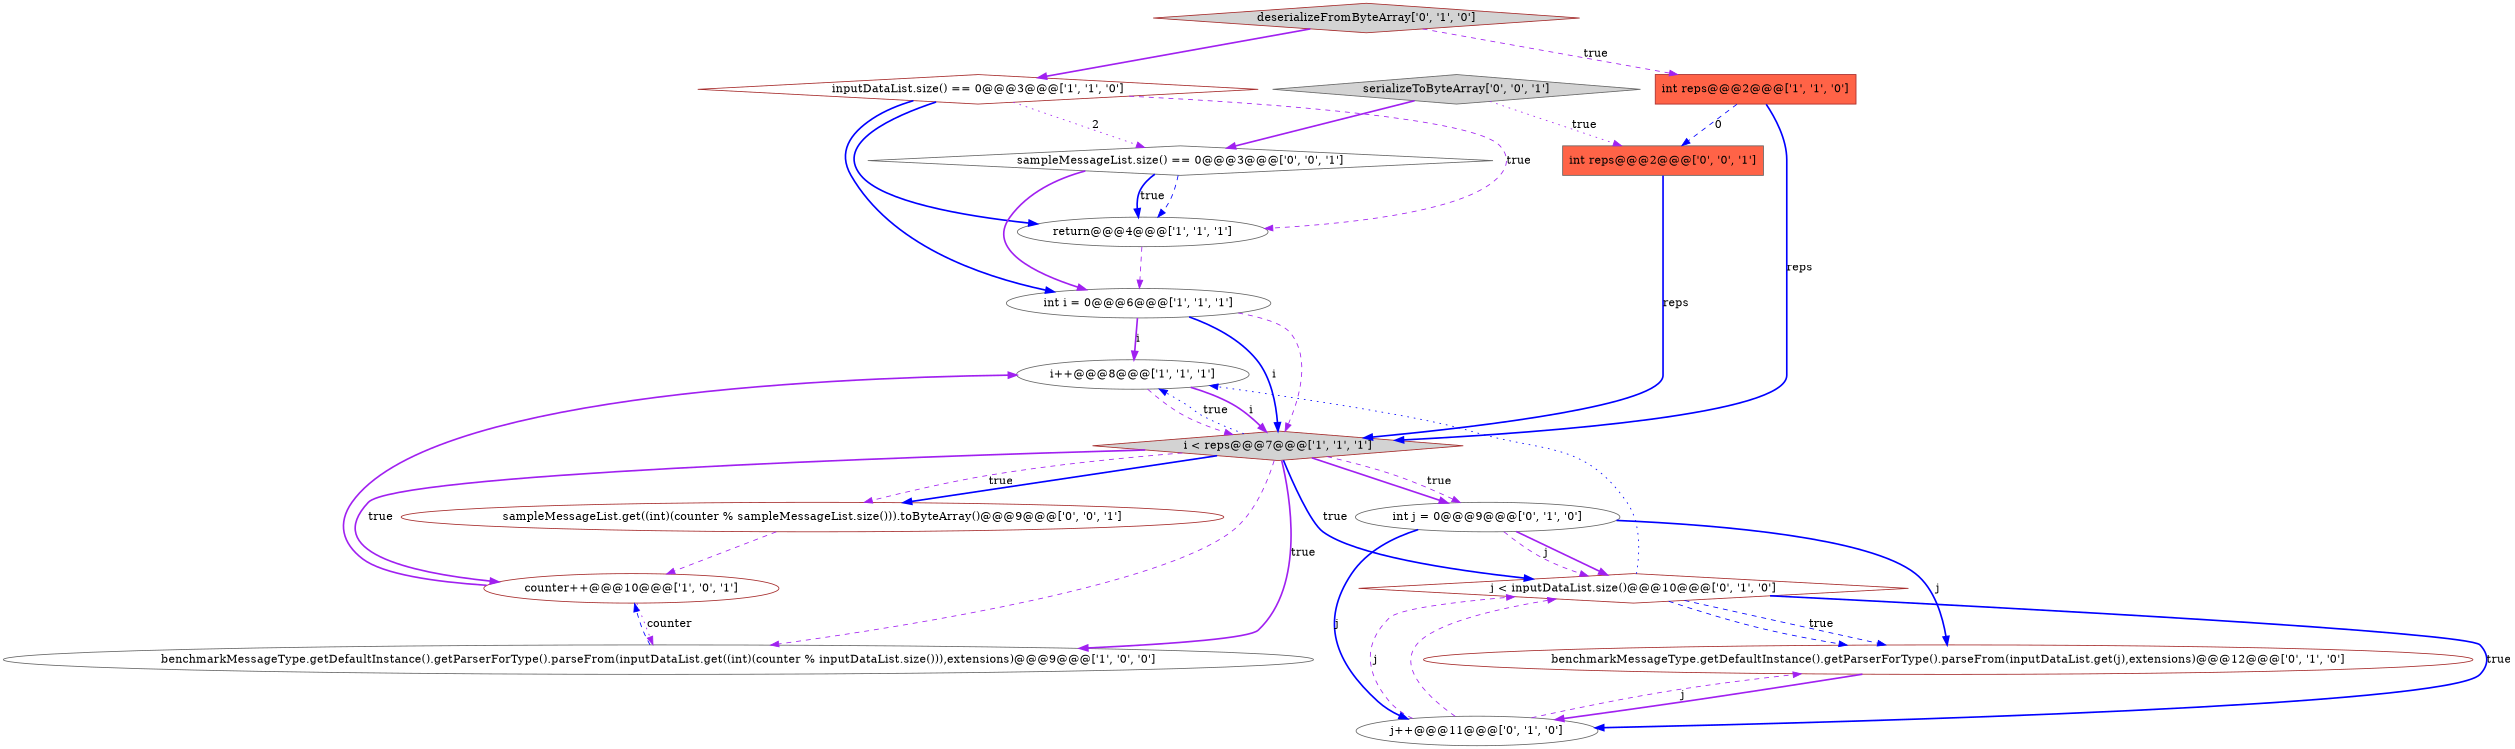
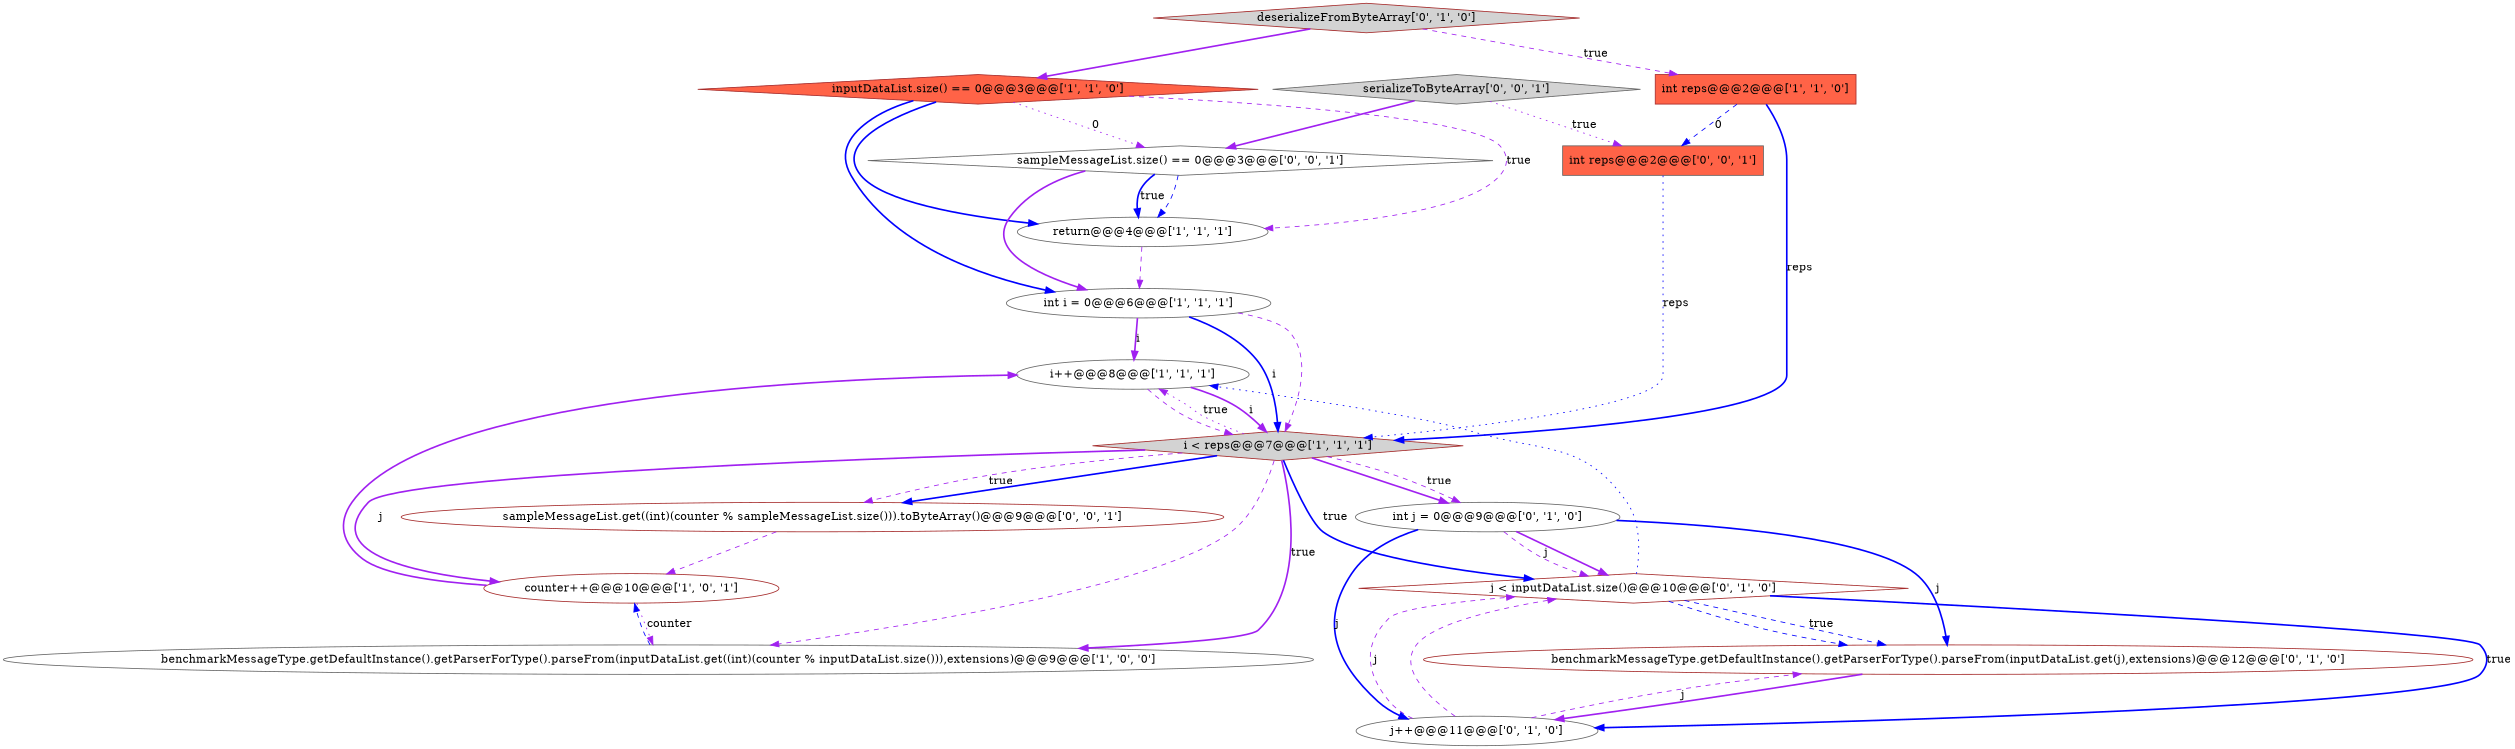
node "inputDataList.size() == 0@@@3@@@['1', '1', '0']": fillcolor white -> tomato
edge "inputDataList.size() == 0@@@3@@@['1', '1', '0']" -> "sampleMessageList.size() == 0@@@3@@@['0', '0', '1']": label "2" -> "0"
edge "int reps@@@2@@@['0', '0', '1']" -> "i < reps@@@7@@@['1', '1', '1']": style bold -> dotted
edge "i < reps@@@7@@@['1', '1', '1']" -> "i++@@@8@@@['1', '1', '1']": color blue -> purple
edge "i < reps@@@7@@@['1', '1', '1']" -> "counter++@@@10@@@['1', '0', '1']": label "true" -> "j"
